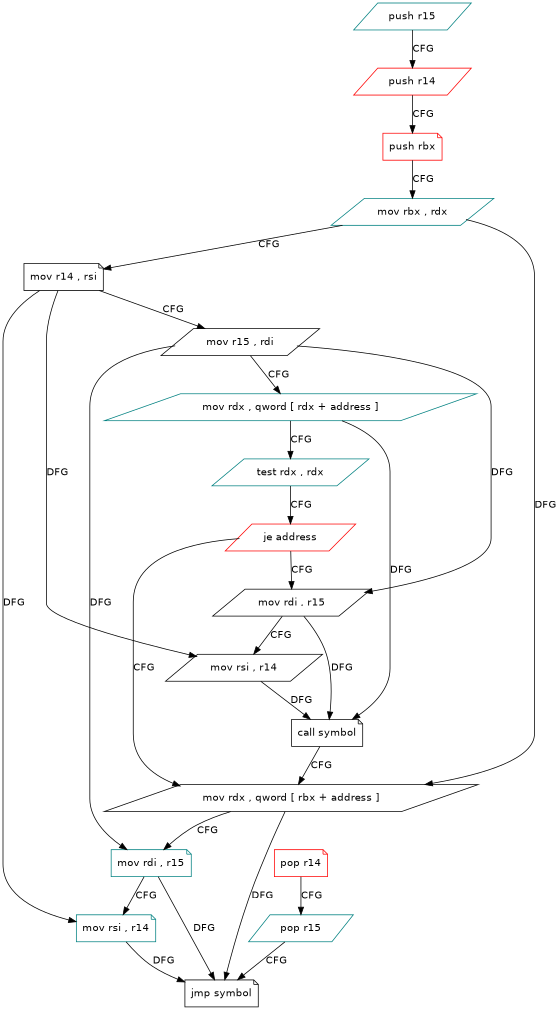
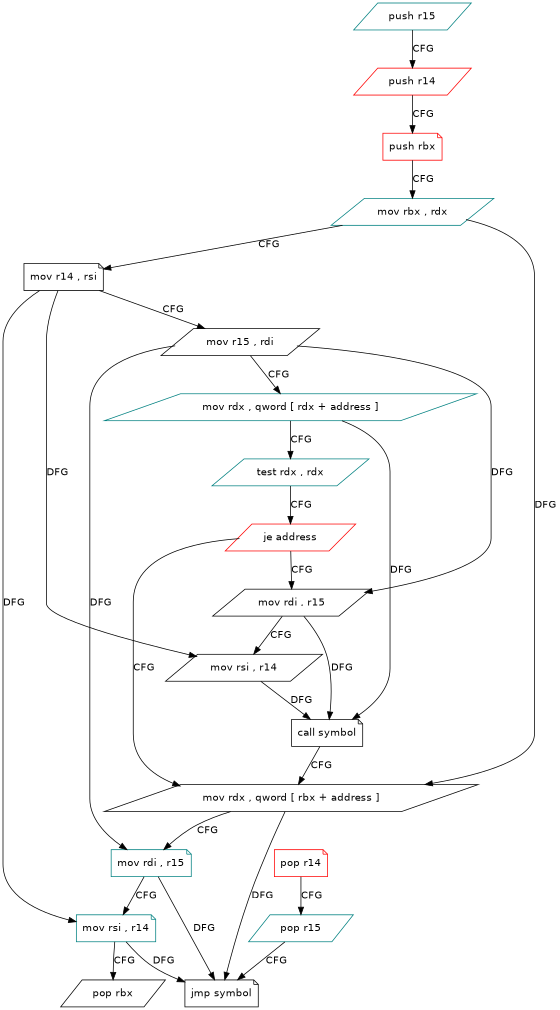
node "pop rbx": added
